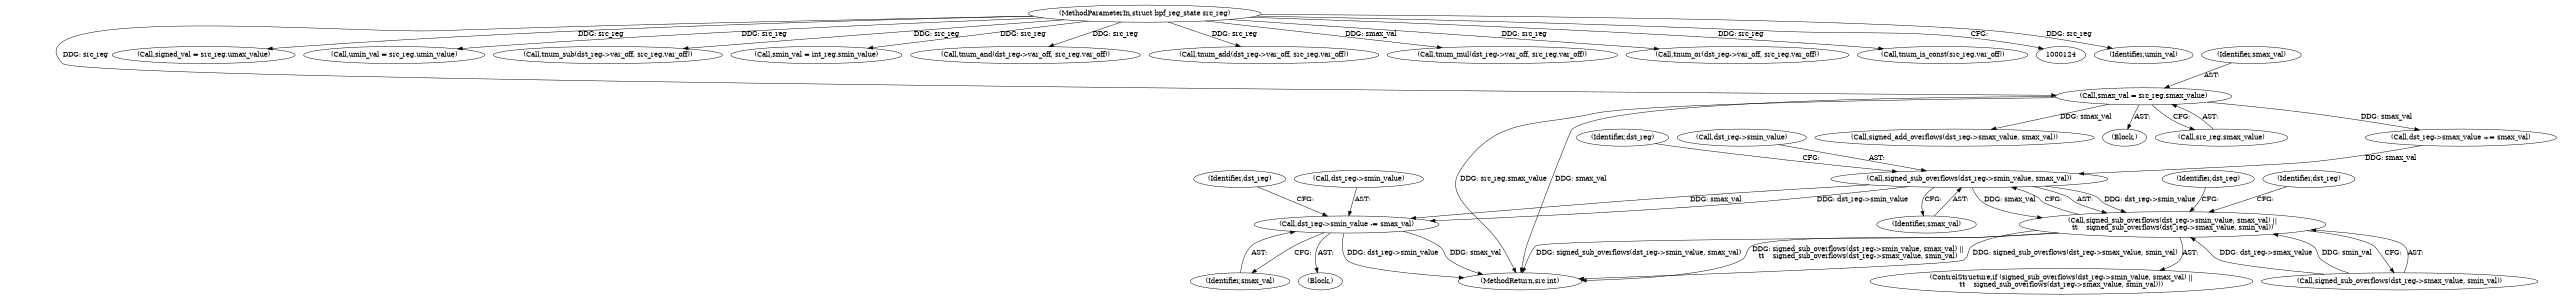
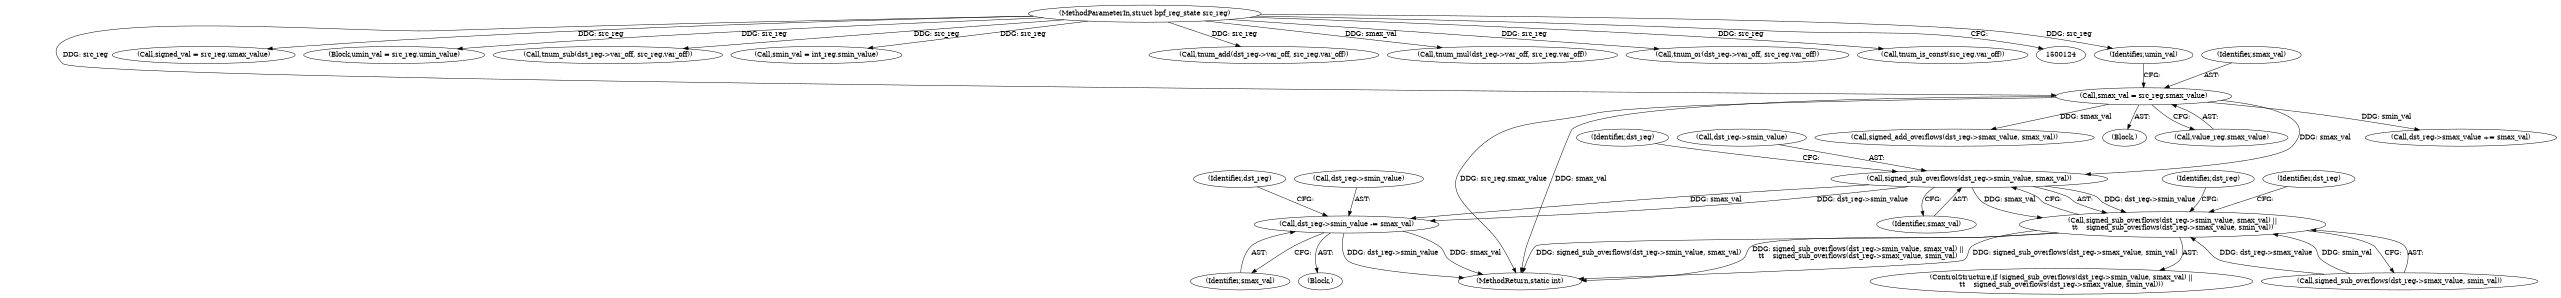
node "(Call,umin_val = src_reg.umin_value)": label "(Call,umin_val = src_reg.umin_value)" -> "(Block,umin_val = src_reg.umin_value)"
node "(Call,tnum_and(dst_reg->var_off, src_reg.var_off))": removed
node "1000124": label "1000124" -> "1500124"
edge "(Identifier,umin_val)" -> "(Call,smax_val = src_reg.smax_value)": added, label "CFG:"
edge "(Call,smax_val = src_reg.smax_value)" -> "(Call,dst_reg->smax_value += smax_val)": label "DDG: smax_val" -> "DDG: smin_val"
node "(Call,src_reg.smax_value)": label "(Call,src_reg.smax_value)" -> "(Call,value_reg.smax_value)"
edge "(Call,dst_reg->smax_value += smax_val)" -> "(Call,signed_sub_overflows(dst_reg->smin_value, smax_val))": now "(Call,smax_val = src_reg.smax_value)" -> "(Call,signed_sub_overflows(dst_reg->smin_value, smax_val))"
node "(MethodReturn,src int)": label "(MethodReturn,src int)" -> "(MethodReturn,static int)"
